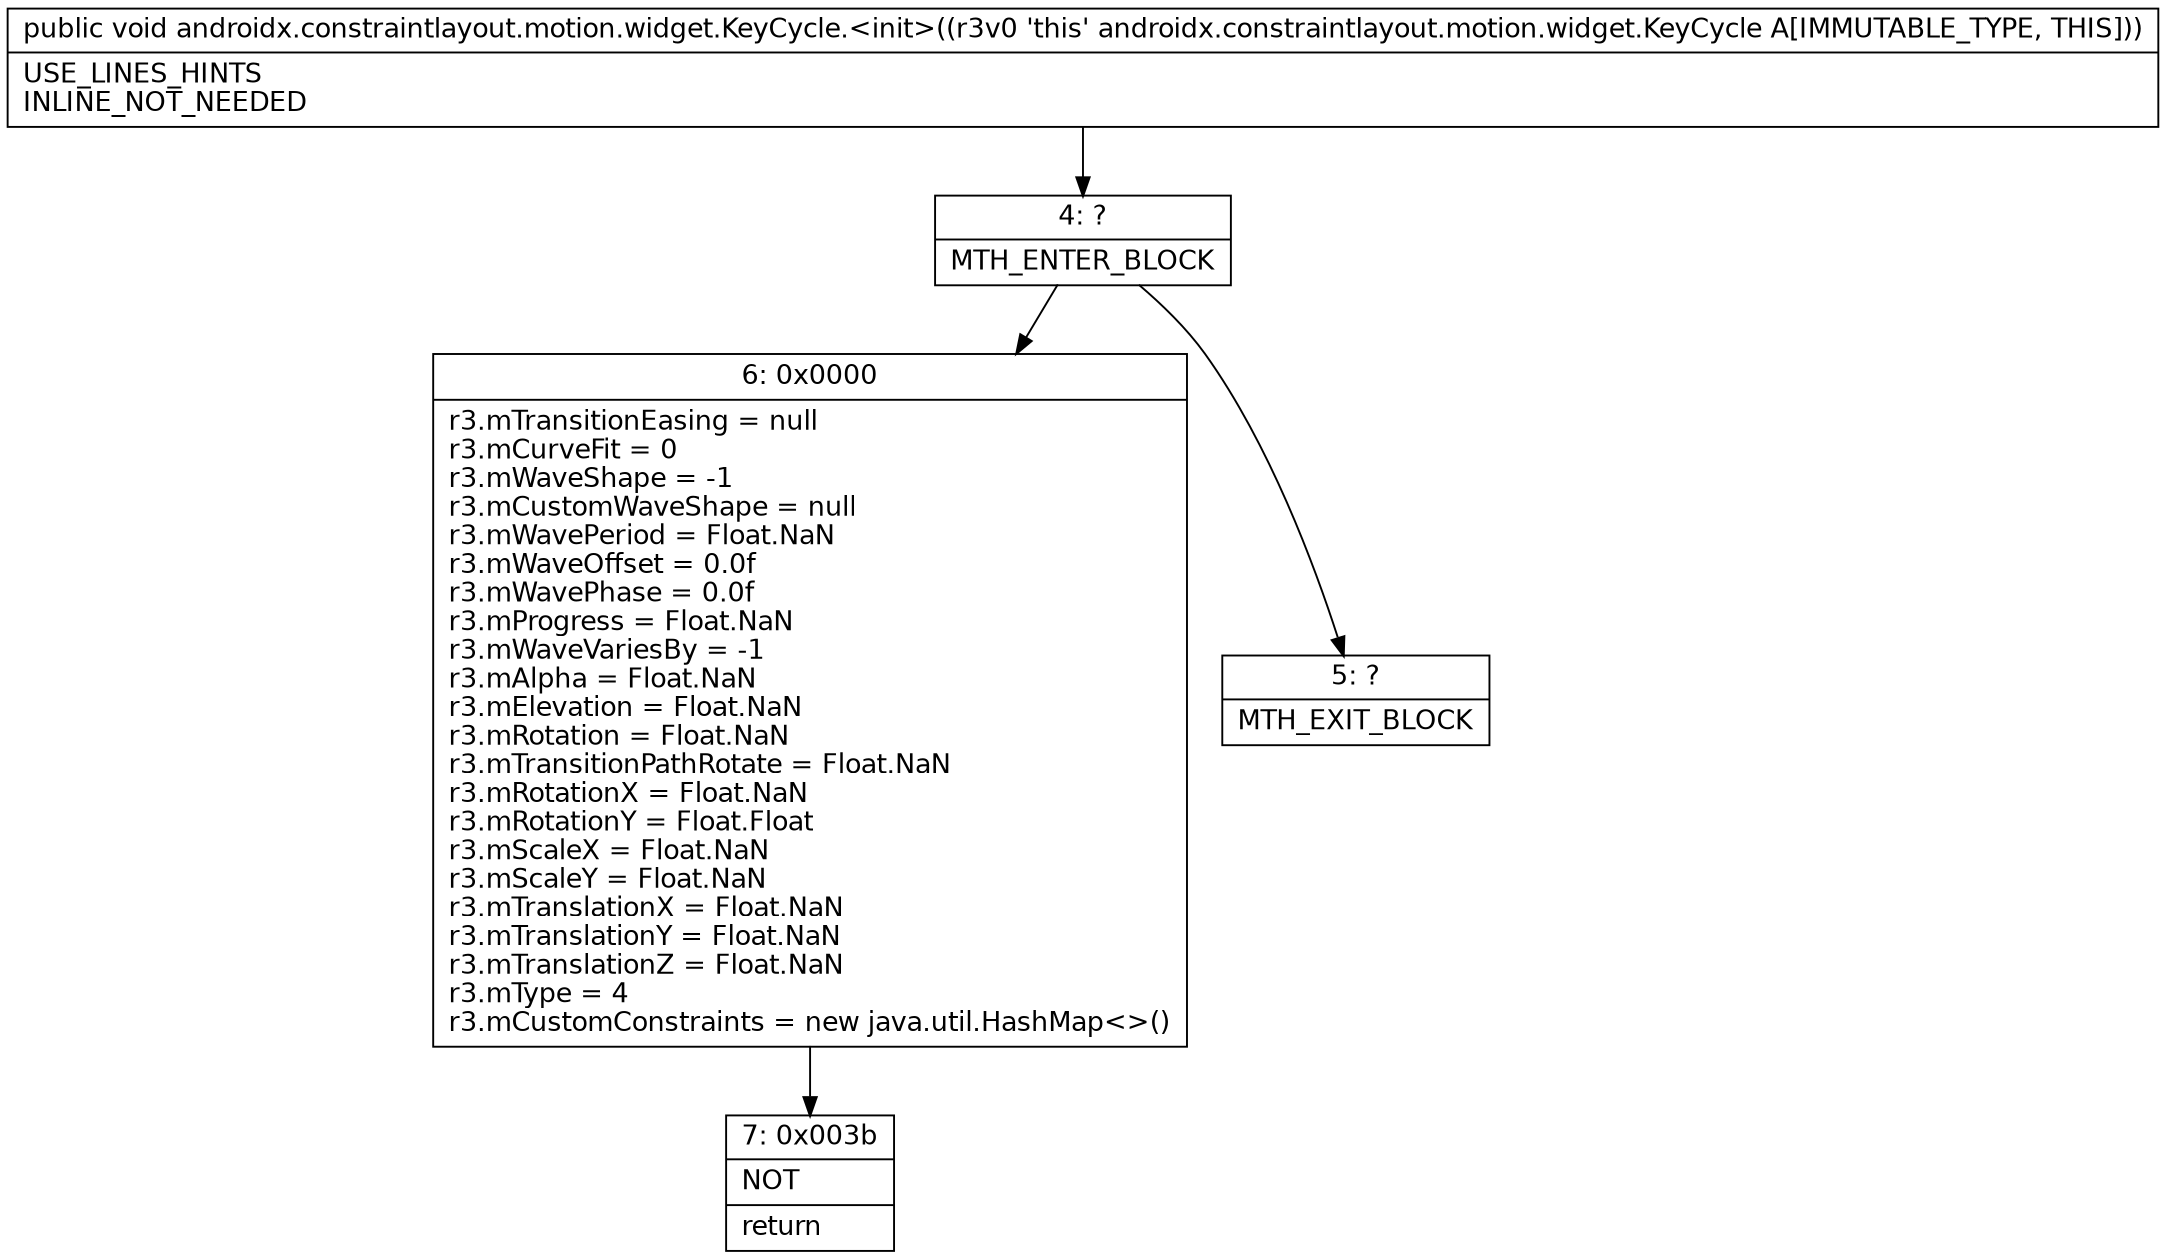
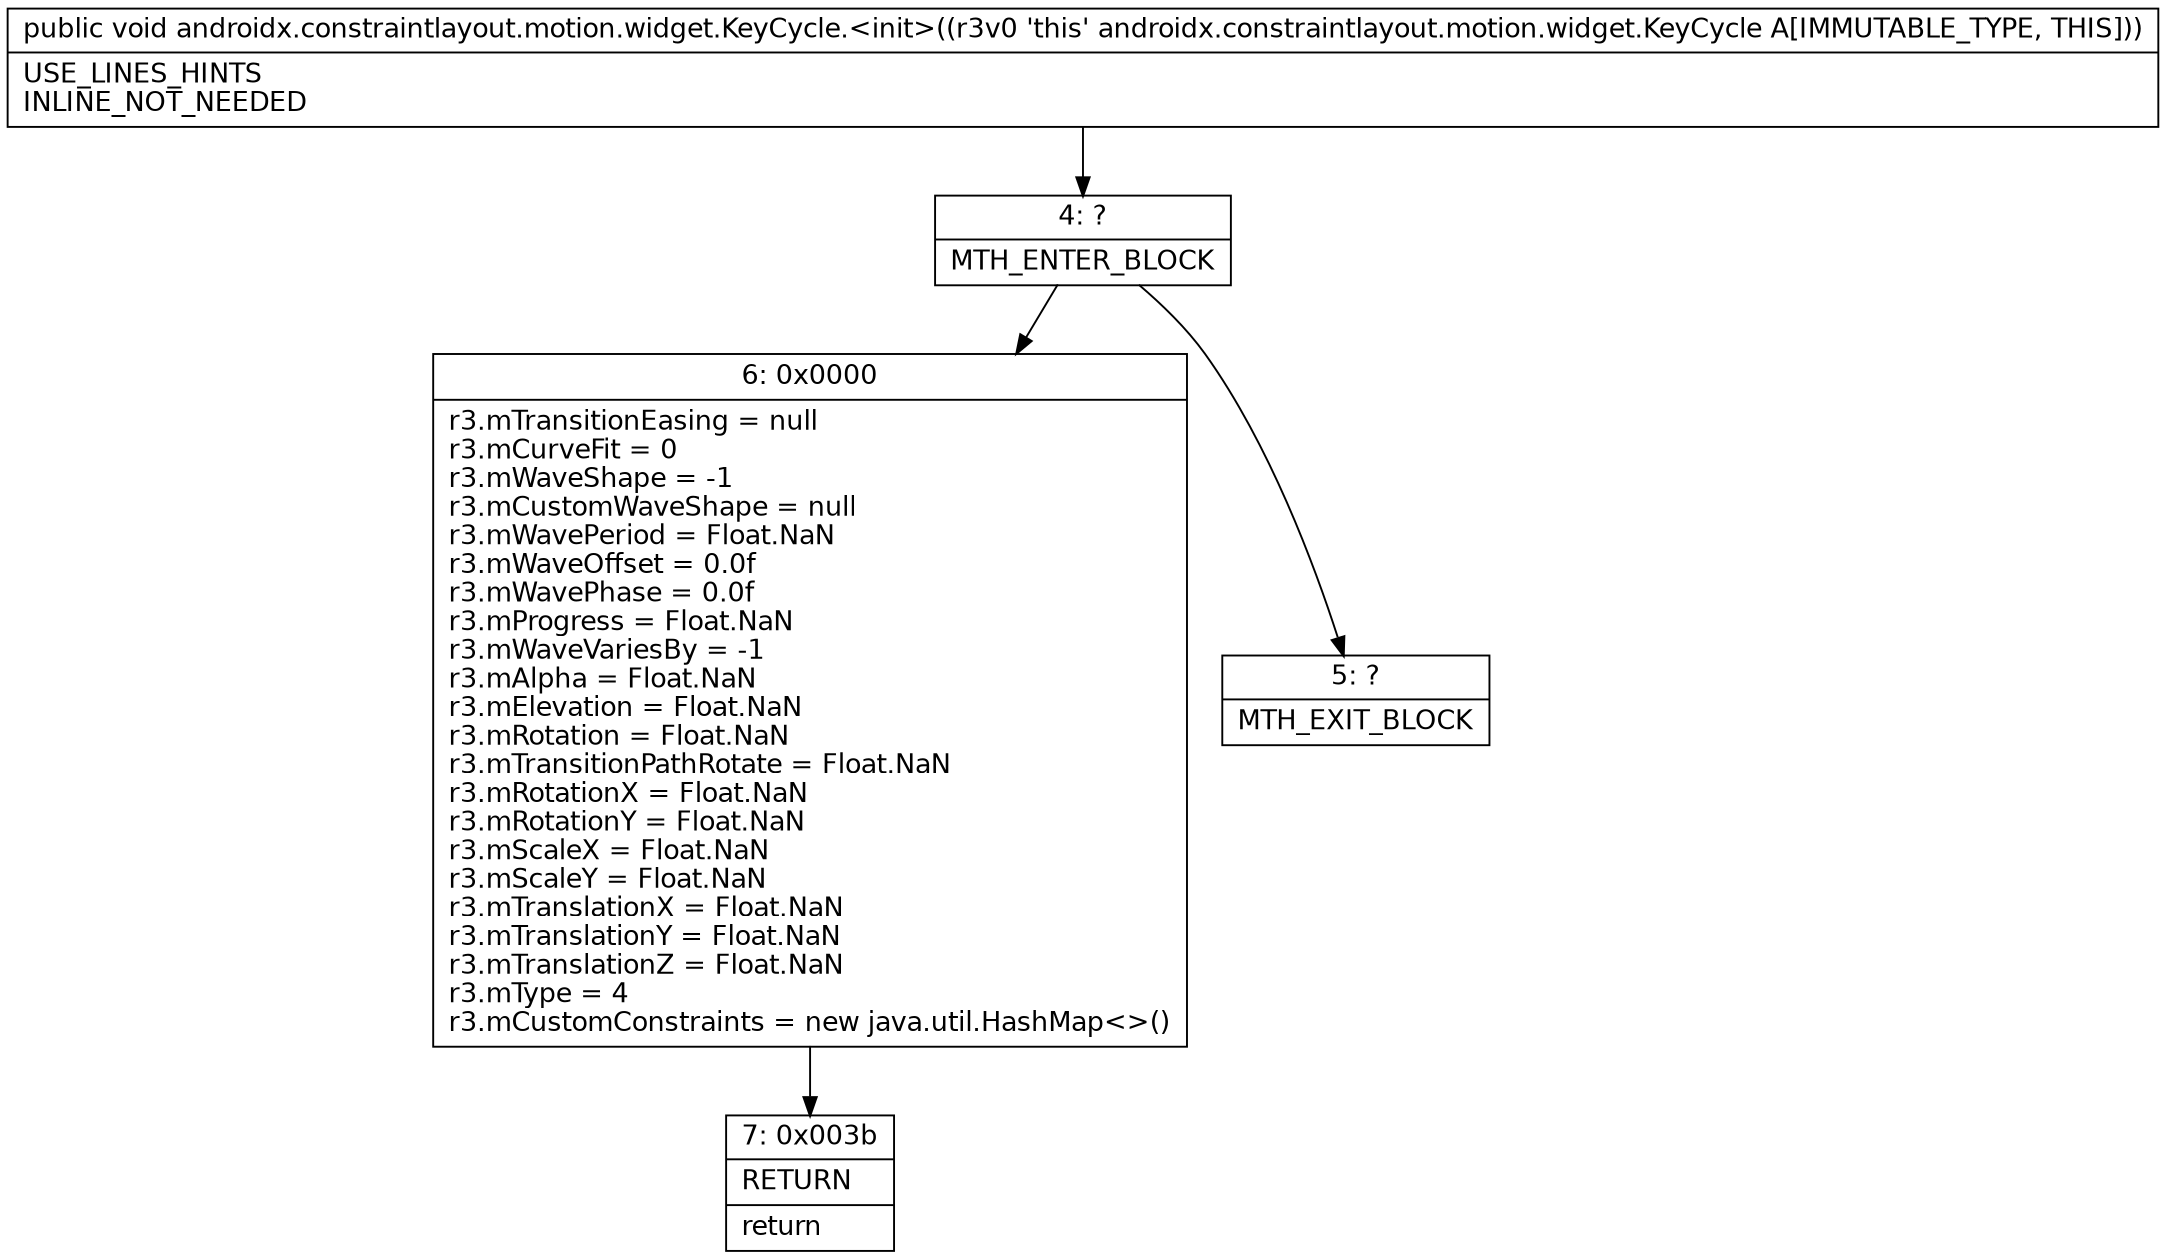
node "6: 0x0000": text "r3.mRotationY = Float.Float" -> "r3.mRotationY = Float.NaN"
node "7: 0x003b": text "NOT" -> "RETURN"
